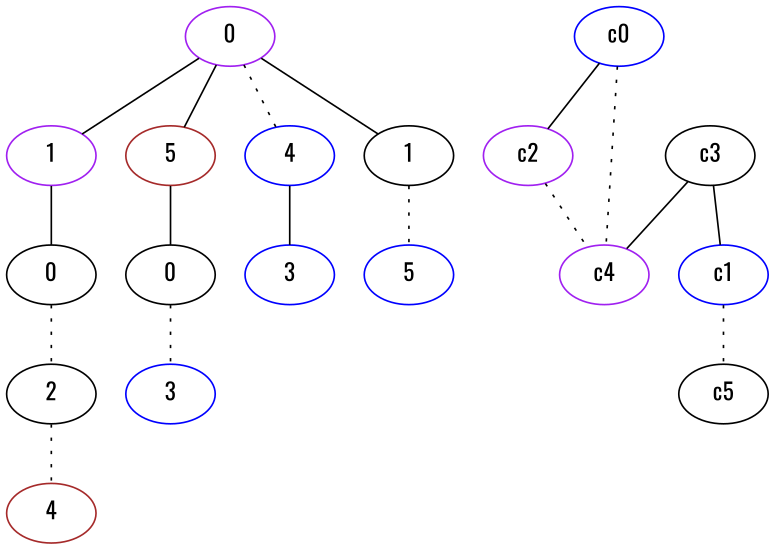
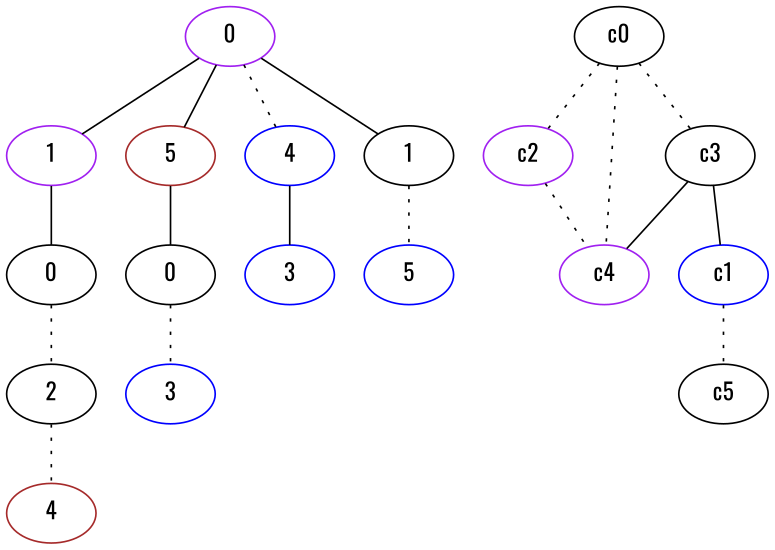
node "c0": color blue -> black
edge "c0" -- "c2": style solid -> dotted
edge "c0" -- "c3": added
